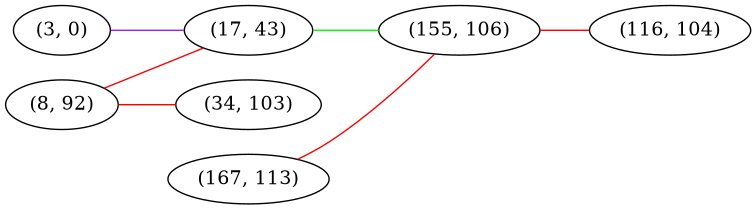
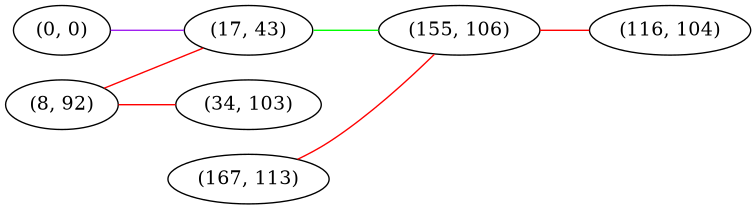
node "(3, 0)": label "(3, 0)" -> "(0, 0)"
